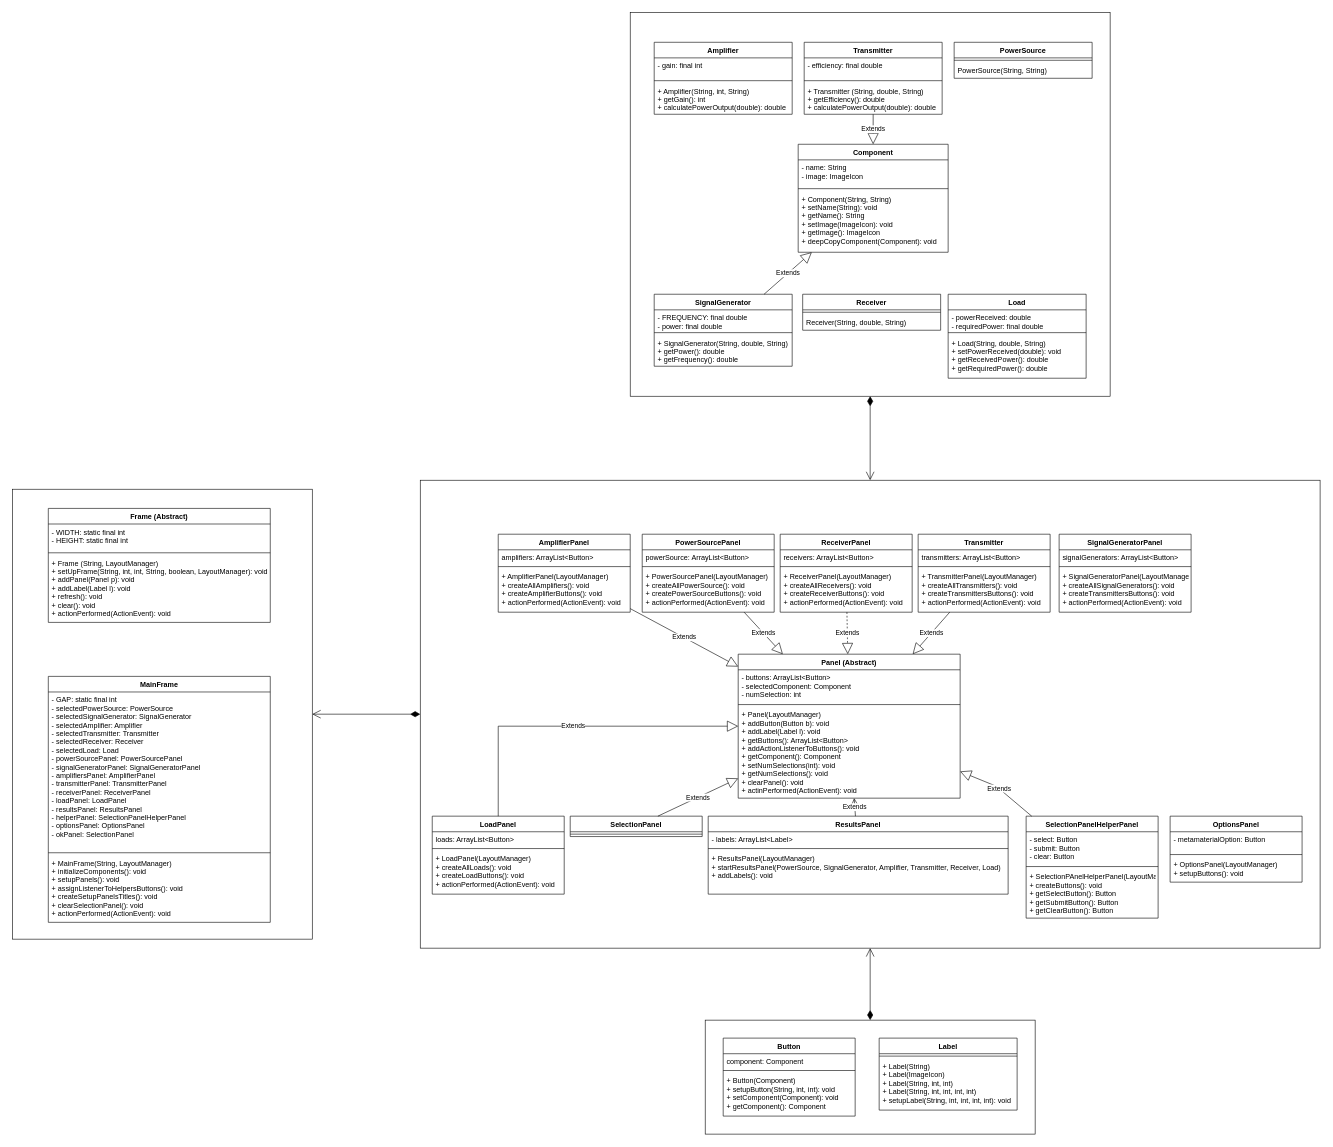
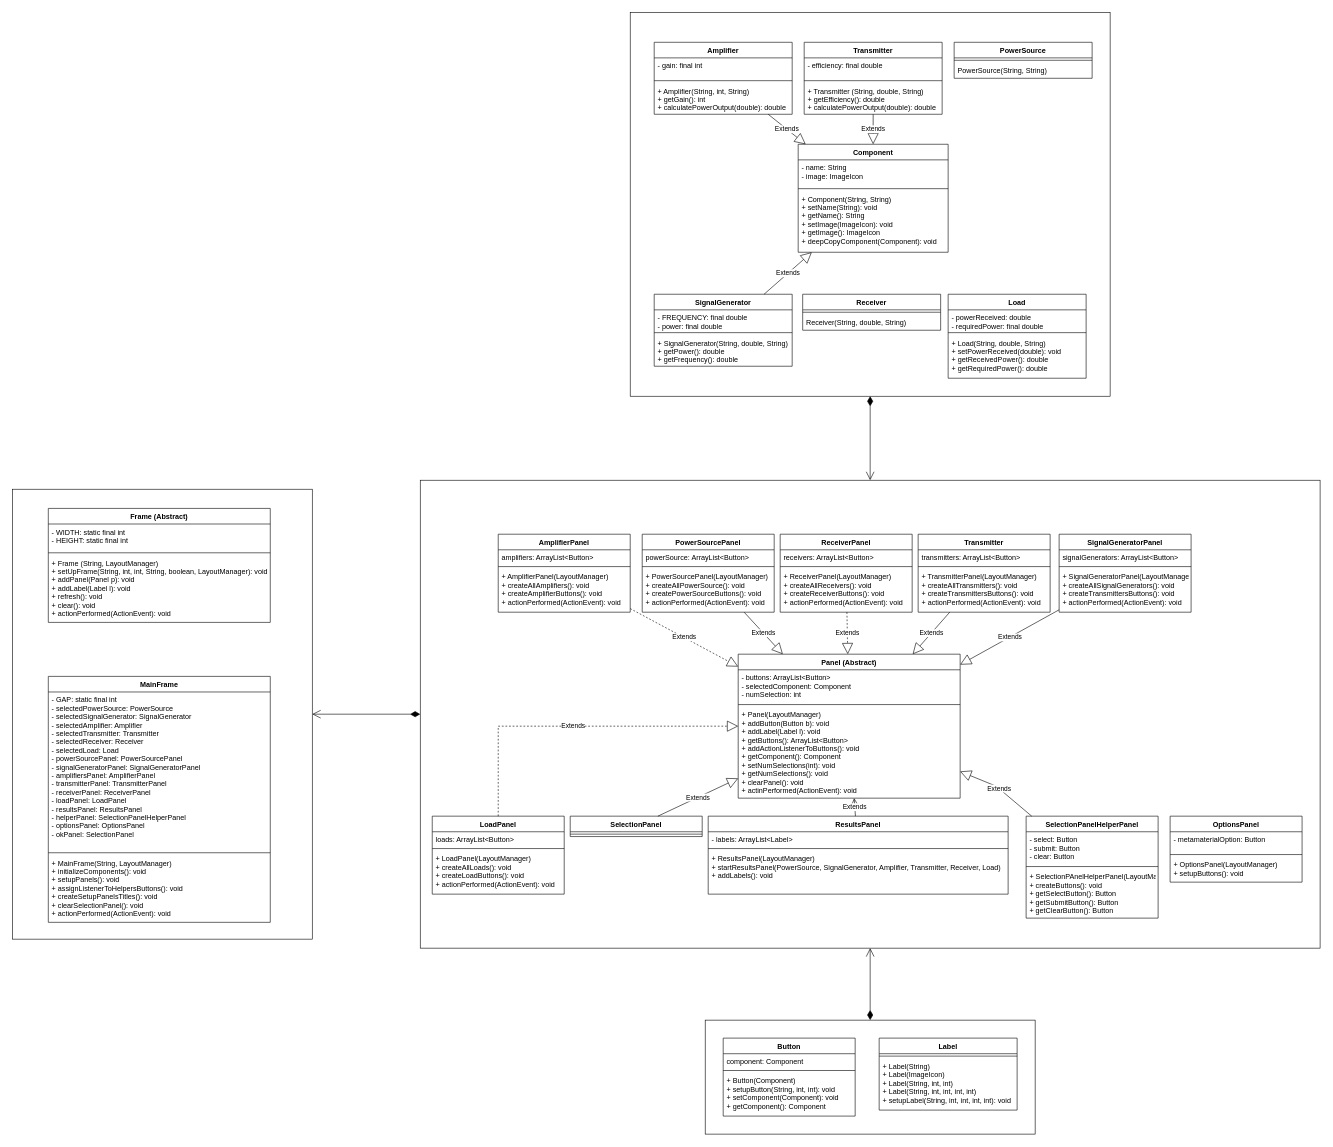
edge "Amplifier" -> "Component": added, label "Extends"
edge "AmplifierPanel" -> "Panel (Abstract)": style solid -> dashed
edge "SignalGeneratorPanel" -> "Panel (Abstract)": added, label "Extends"
edge "LoadPanel" -> "Panel (Abstract)": style solid -> dashed
